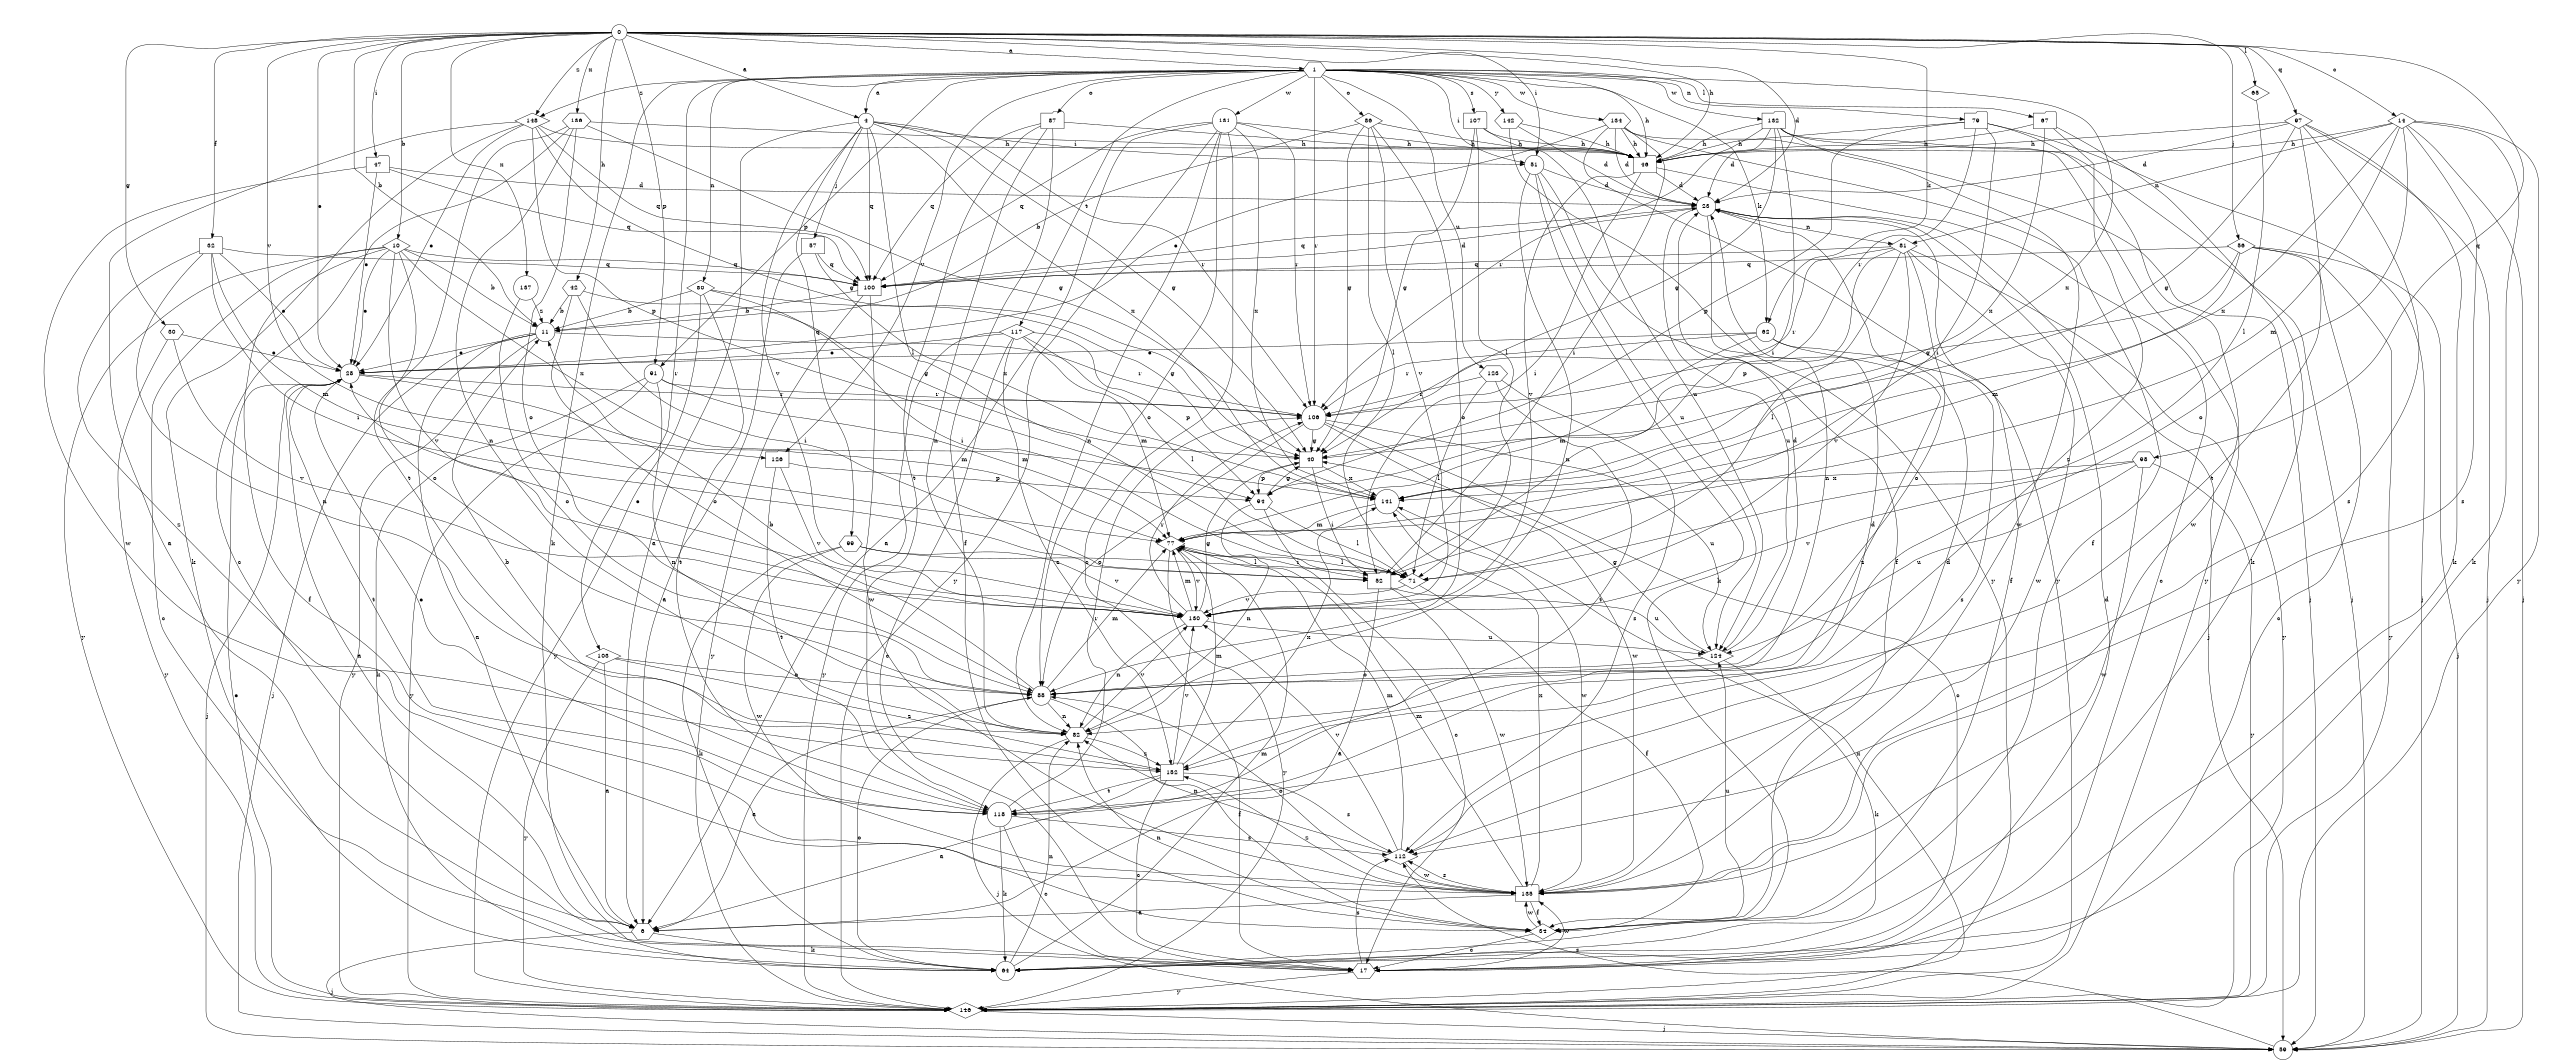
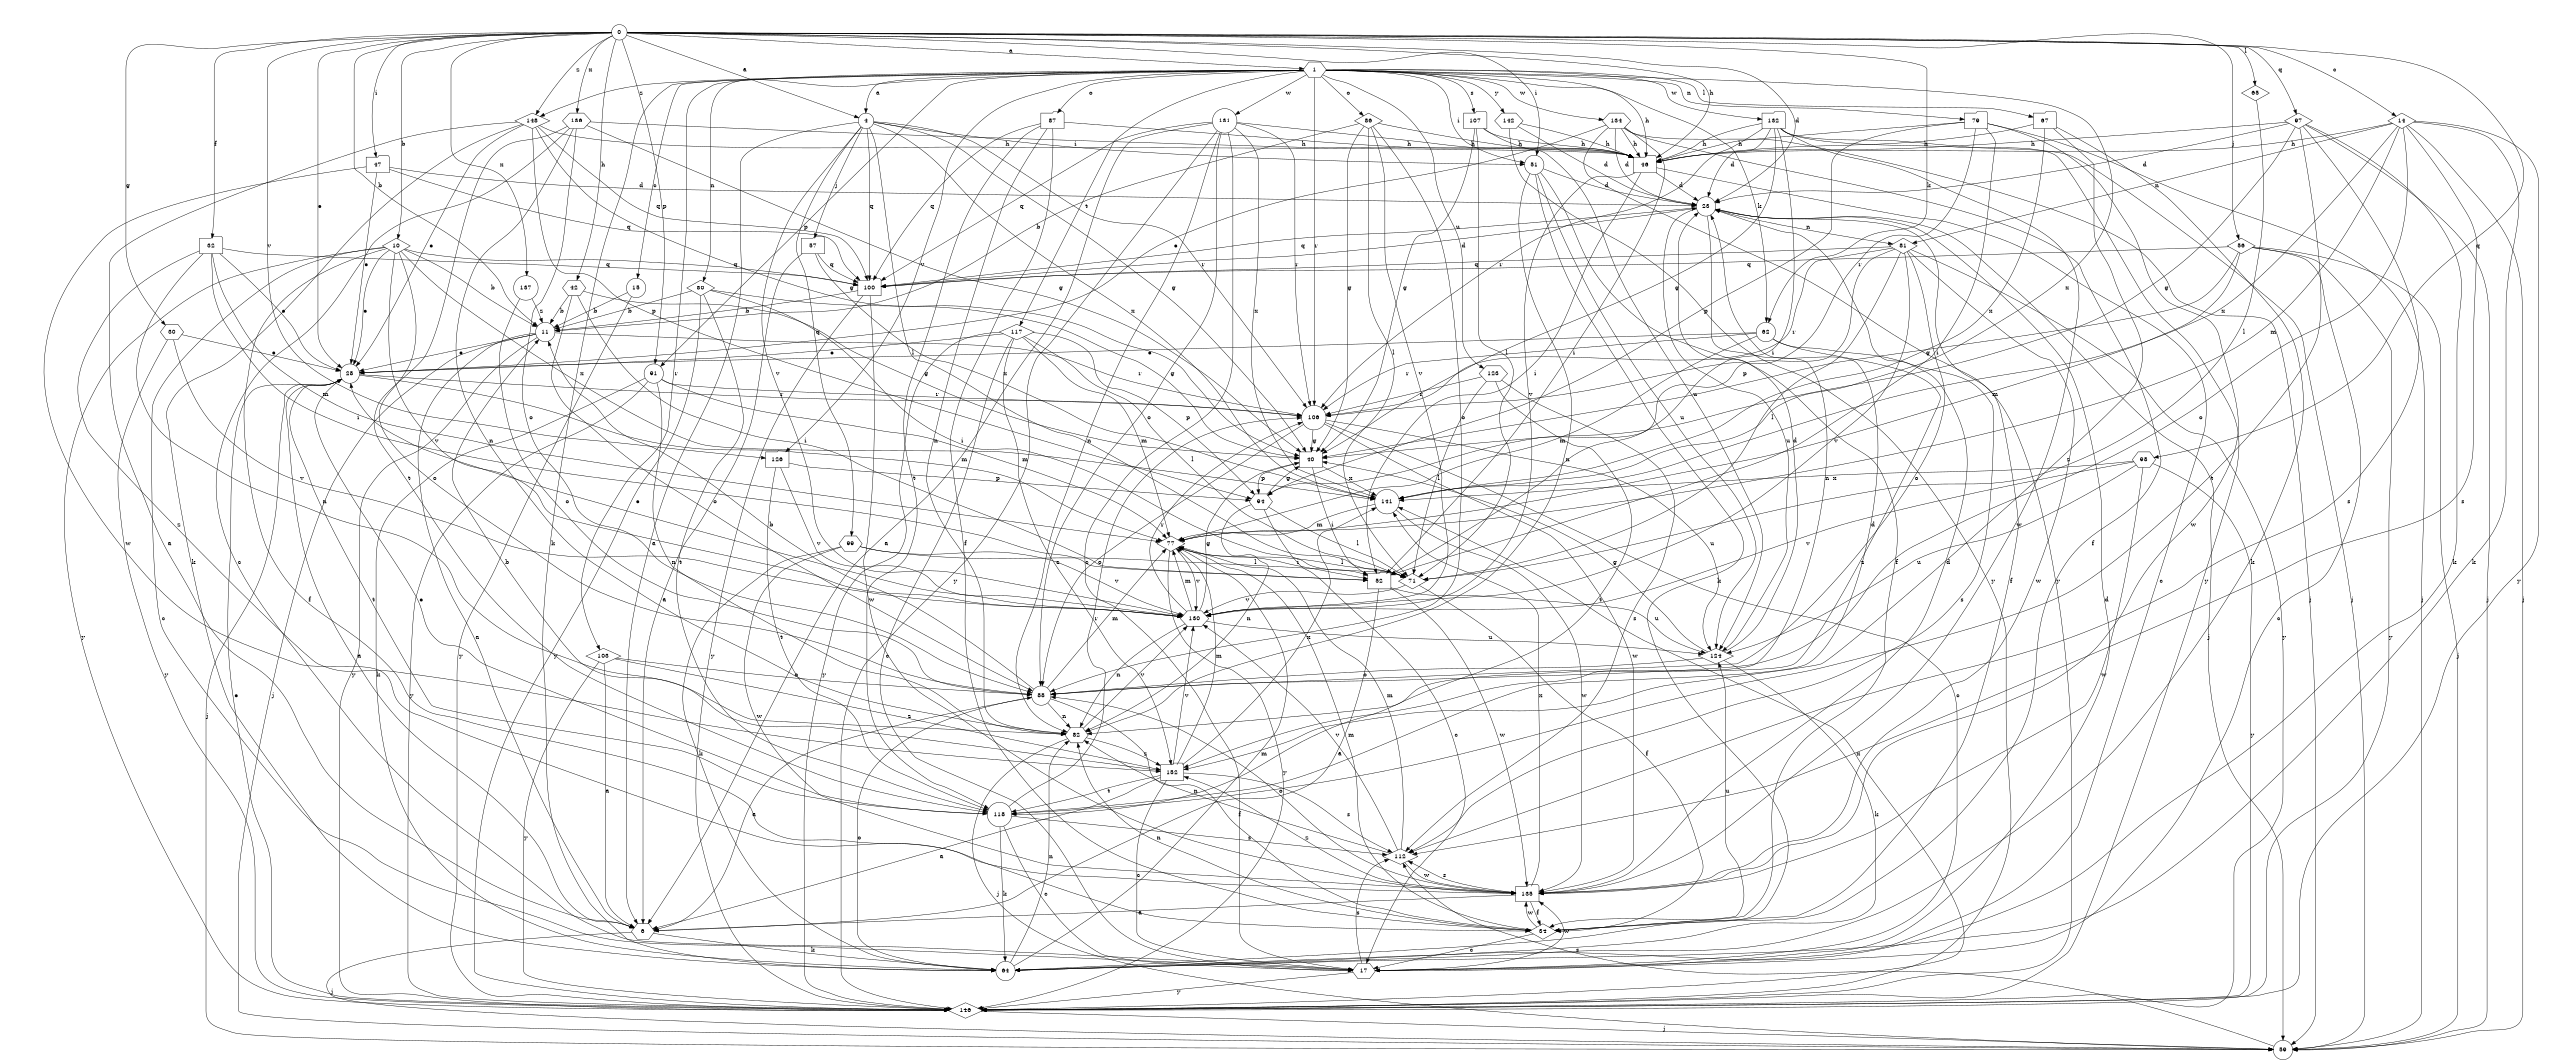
node "15": added
edge "135" -> "77": now "34" -> "77"
